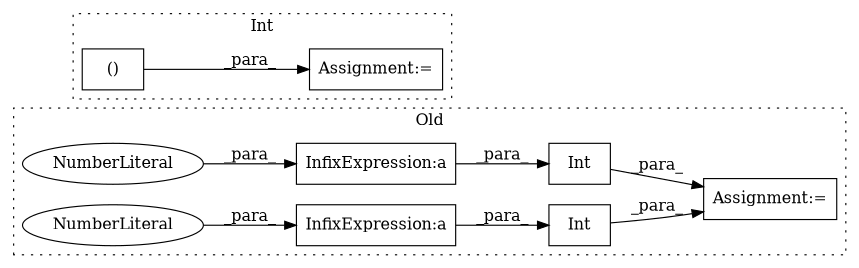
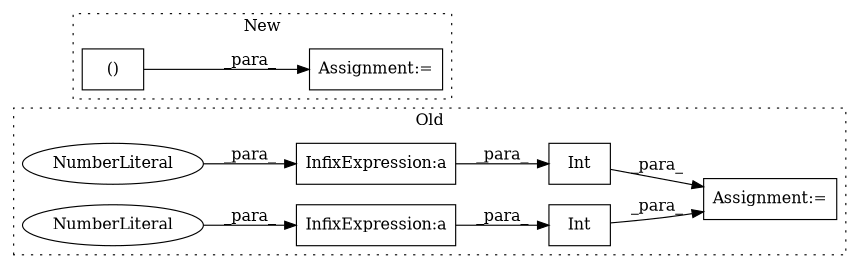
cluster "Int": label "Int" -> "New"
